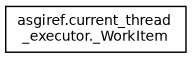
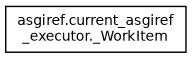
node "asgiref.current_thread _executor._WorkItem": label "asgiref.current_thread _executor._WorkItem" -> "asgiref.current_asgiref _executor._WorkItem"
